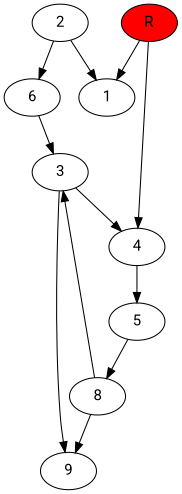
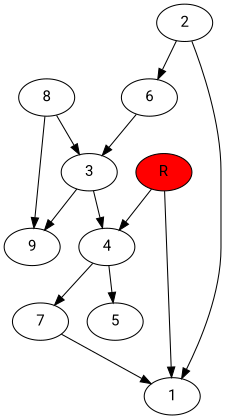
node "7": added
edge "5" -> "8": removed
